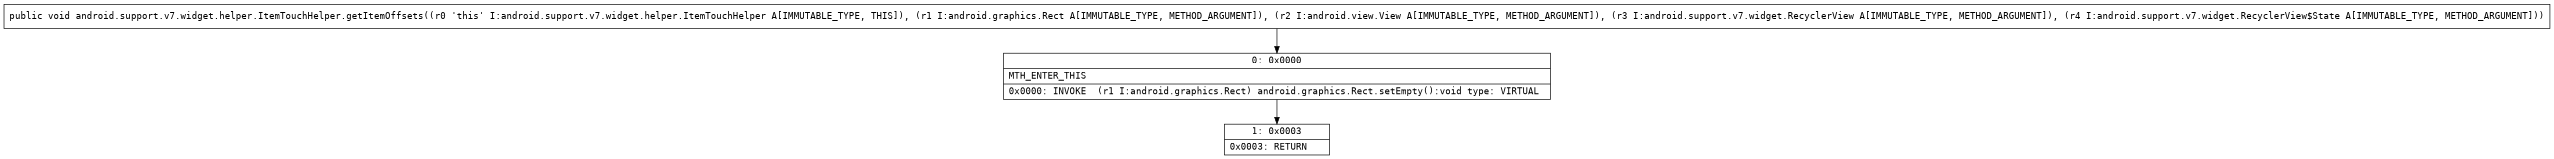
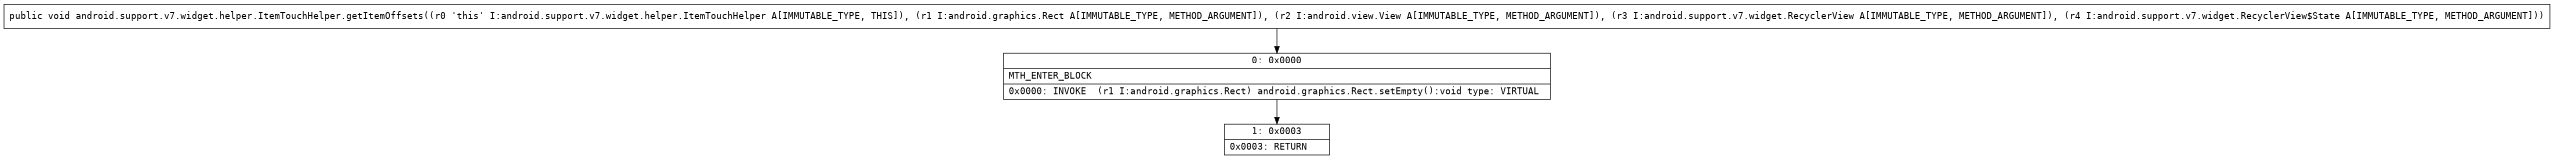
node "0: 0x0000": text "MTH_ENTER_THIS" -> "MTH_ENTER_BLOCK"
